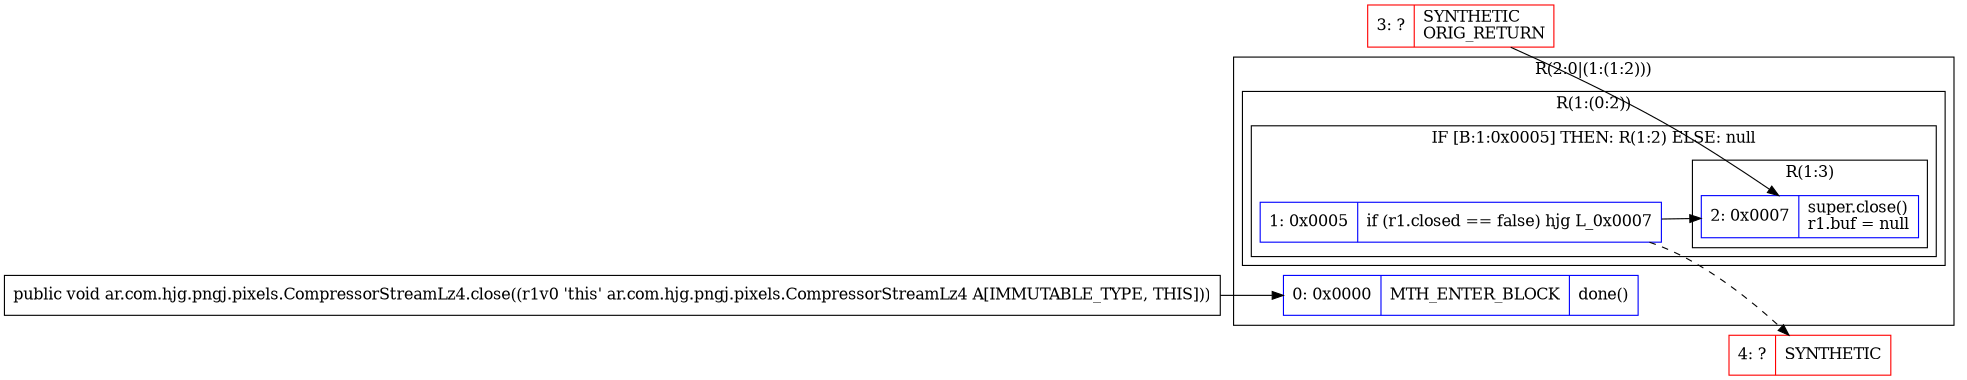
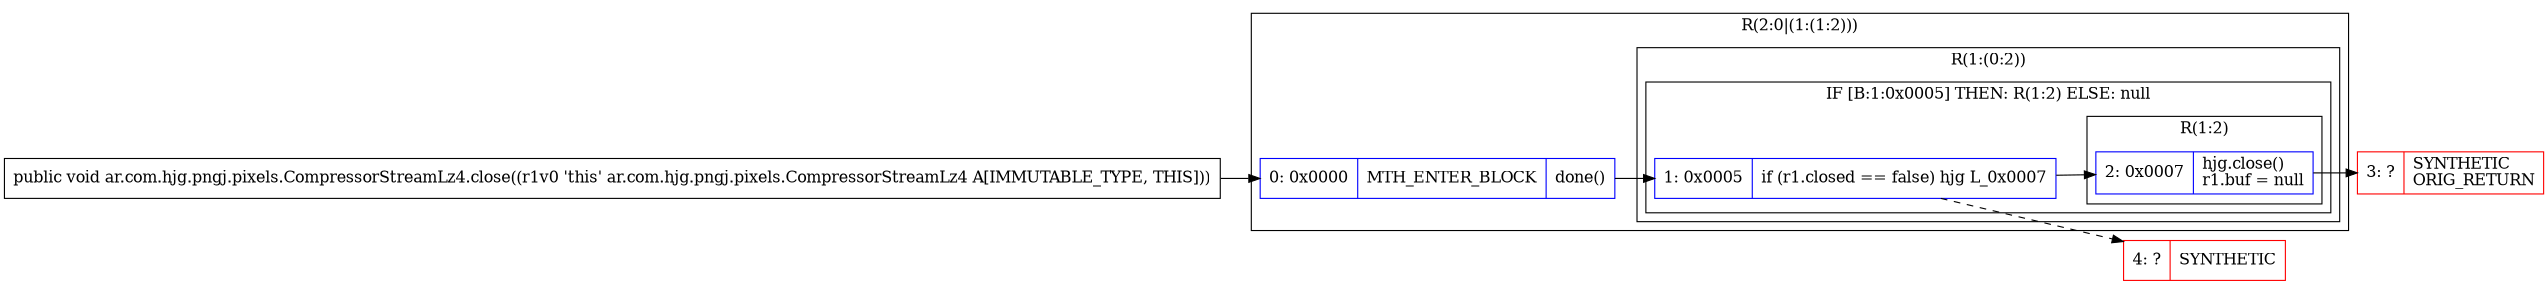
edge "3: ?" -> "2: 0x0007": reversed
cluster "R(1:3)": label "R(1:3)" -> "R(1:2)"
edge "0: 0x0000" -> "1: 0x0005": added
node "2: 0x0007": text "super.close()" -> "hjg.close()"
